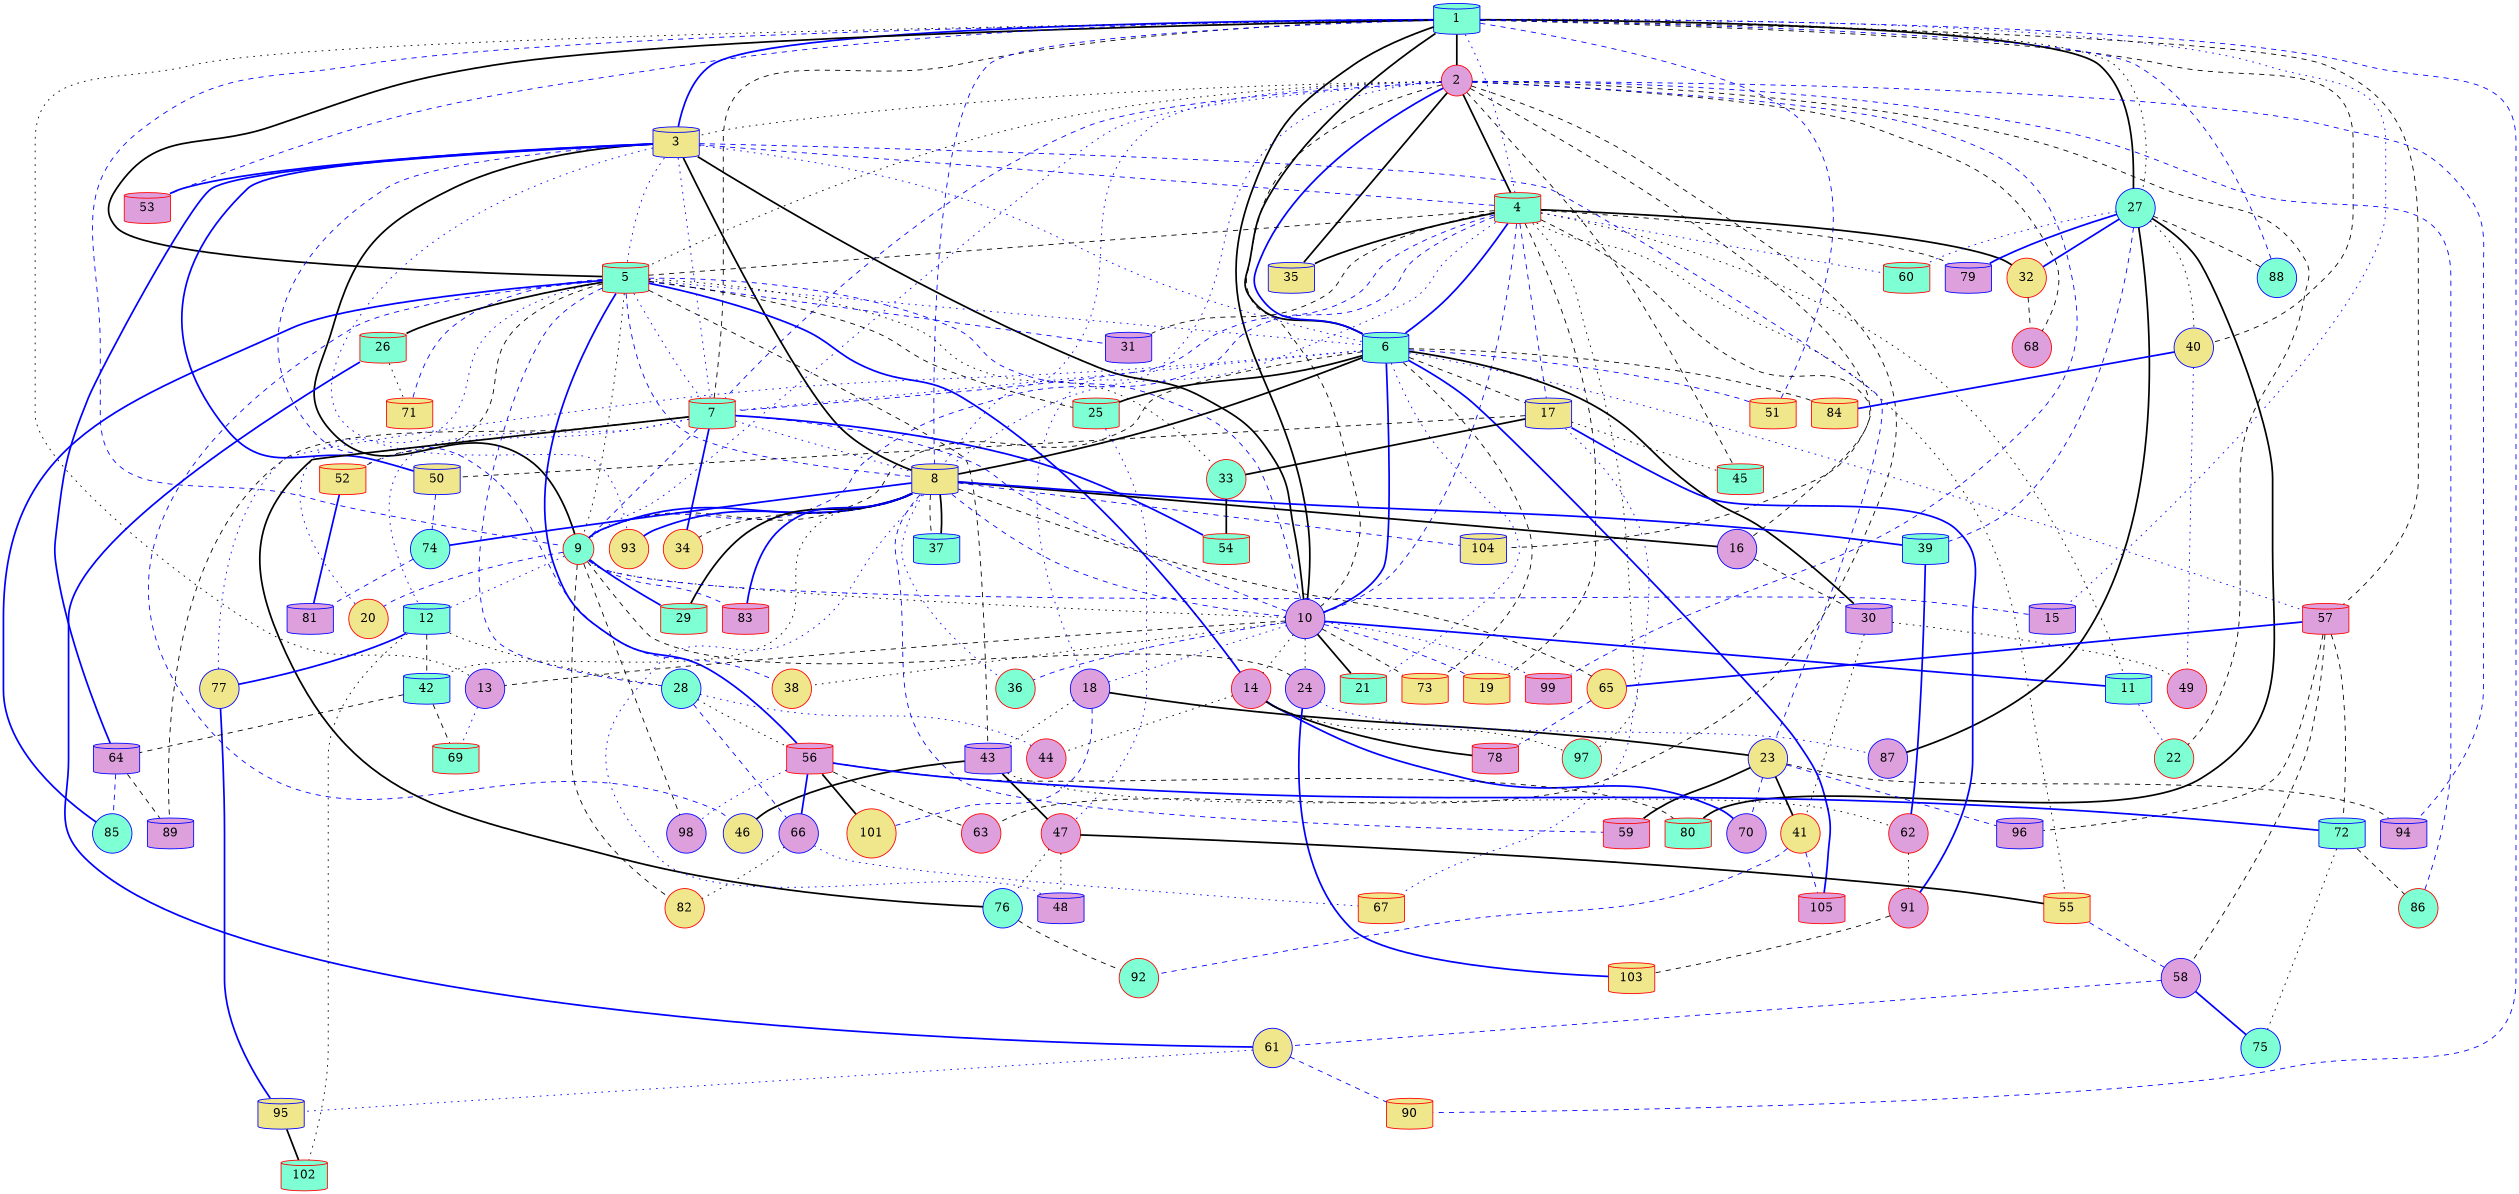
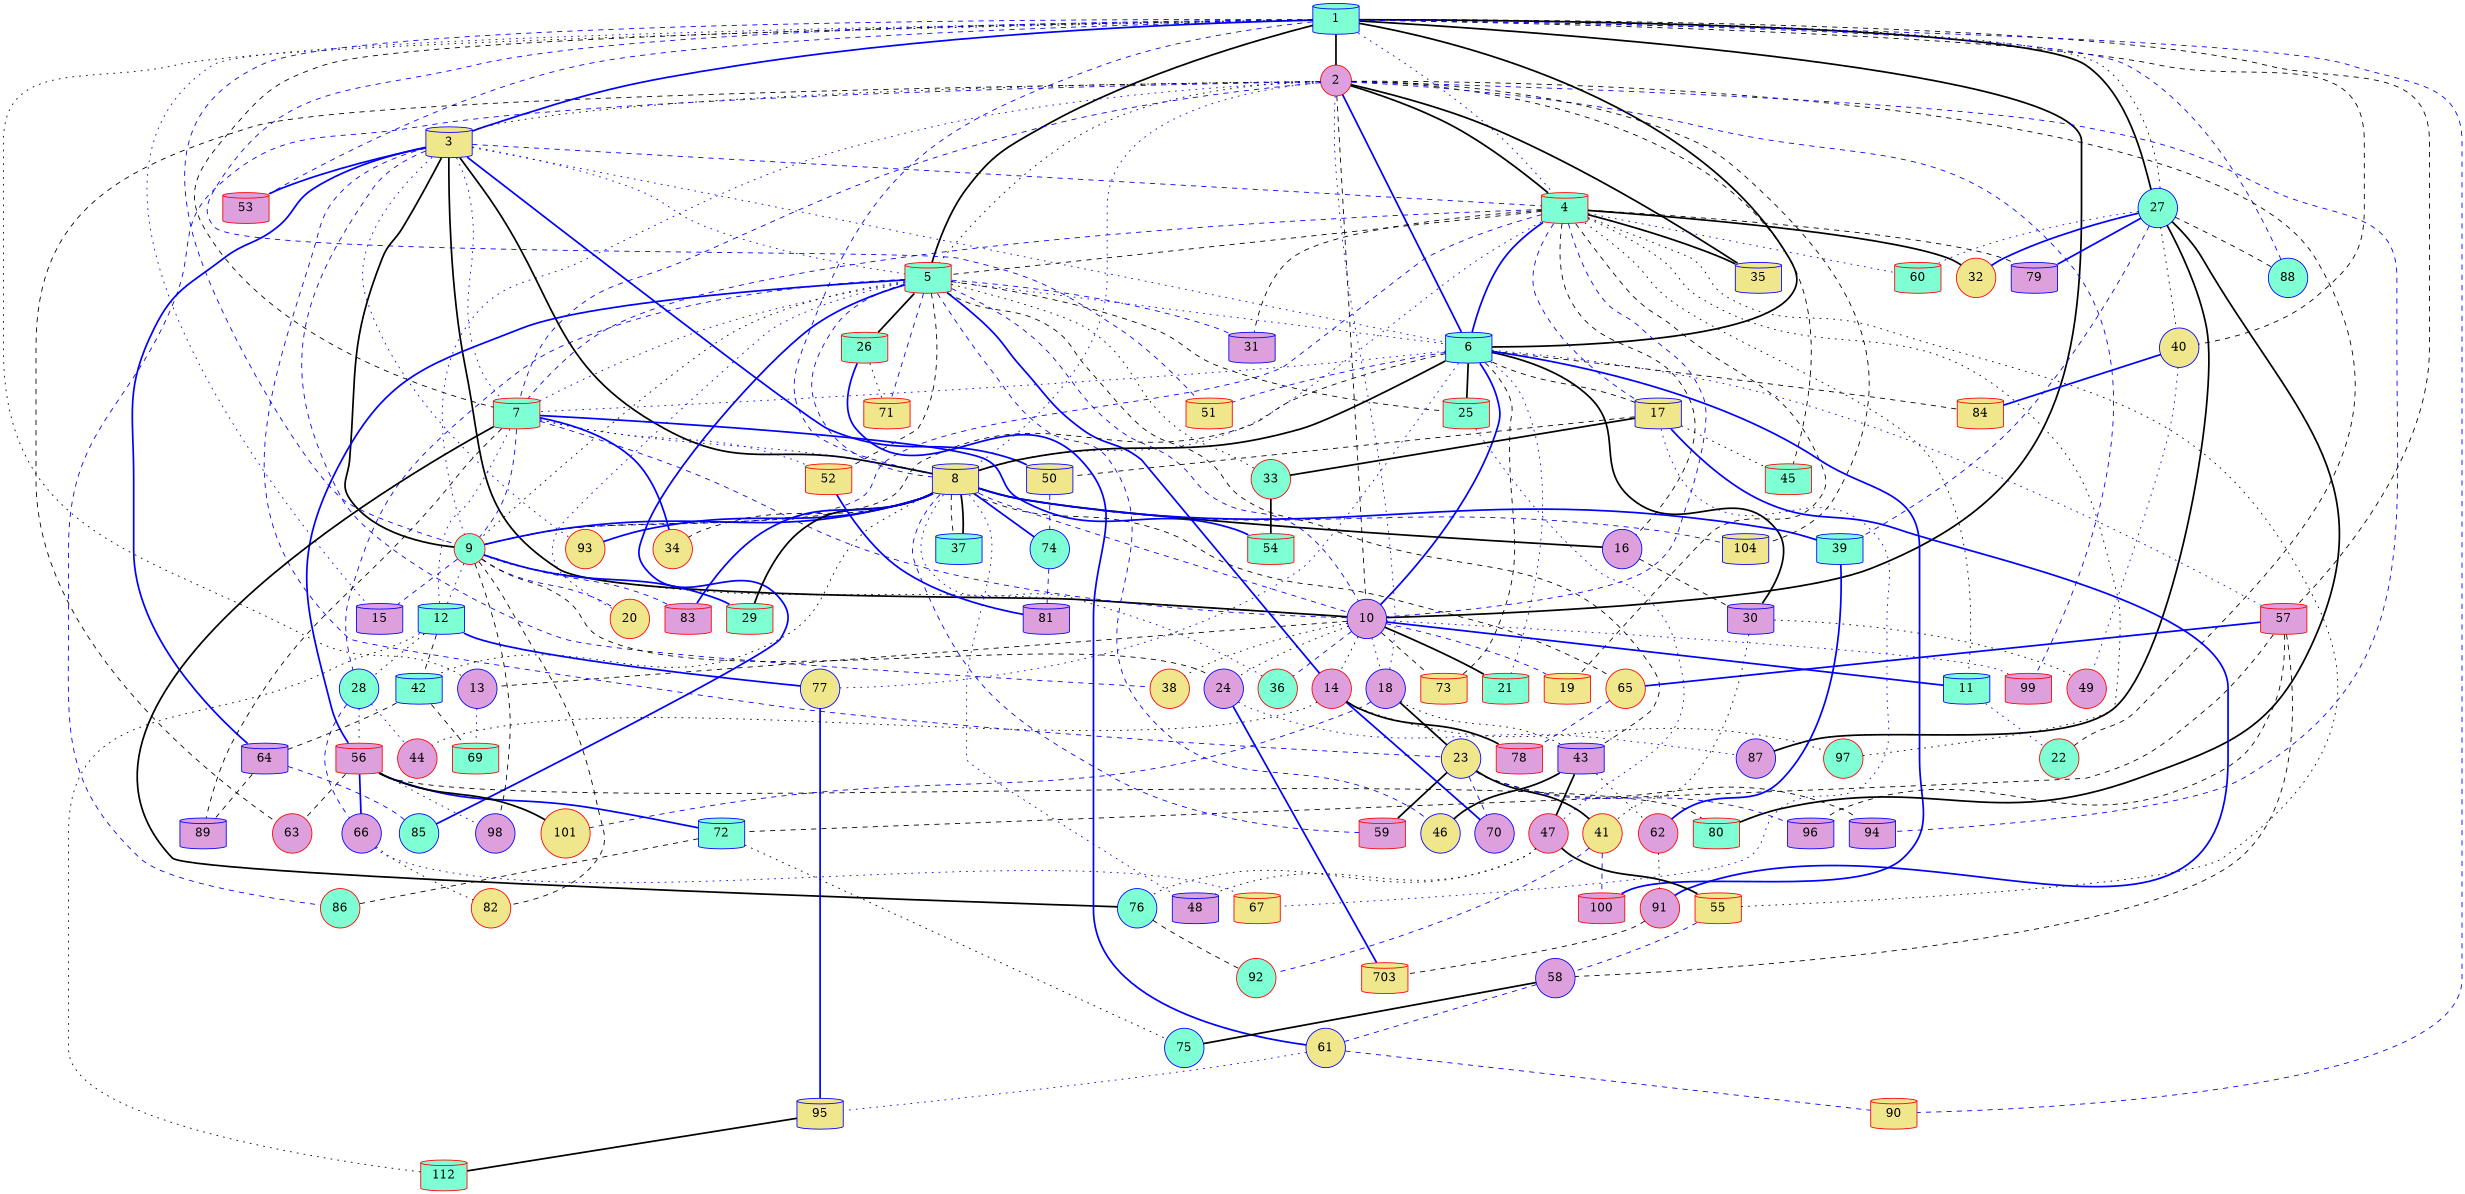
node "68": removed
node "105": label "105" -> "100"
node "103": label "103" -> "703"
edge "58" -- "75": color blue -> black
node "102": label "102" -> "112"
